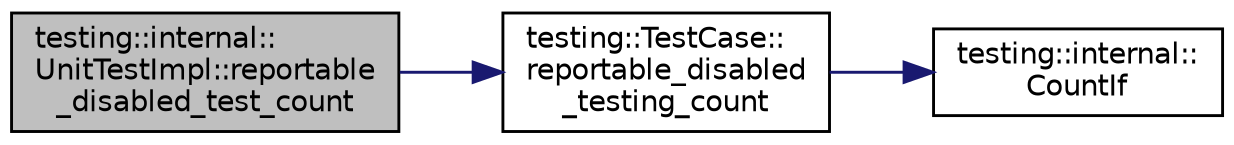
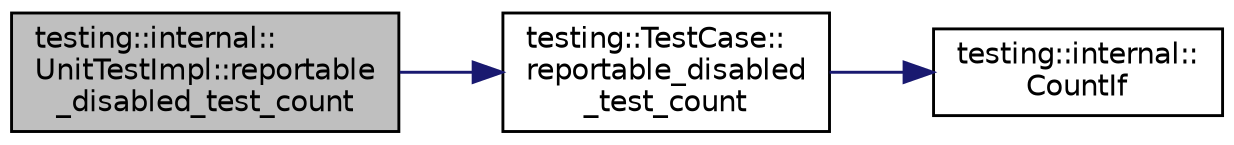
node "testing::TestCase:: reportable_disabled _testing_count": label "testing::TestCase:: reportable_disabled _testing_count" -> "testing::TestCase:: reportable_disabled _test_count"
